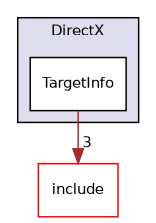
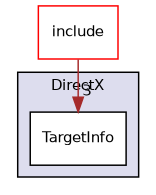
edge "TargetInfo" -> "include": reversed
